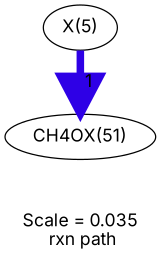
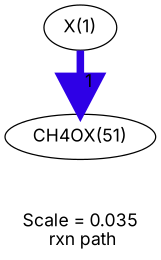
node "X(5)": label "X(5)" -> "X(1)"
